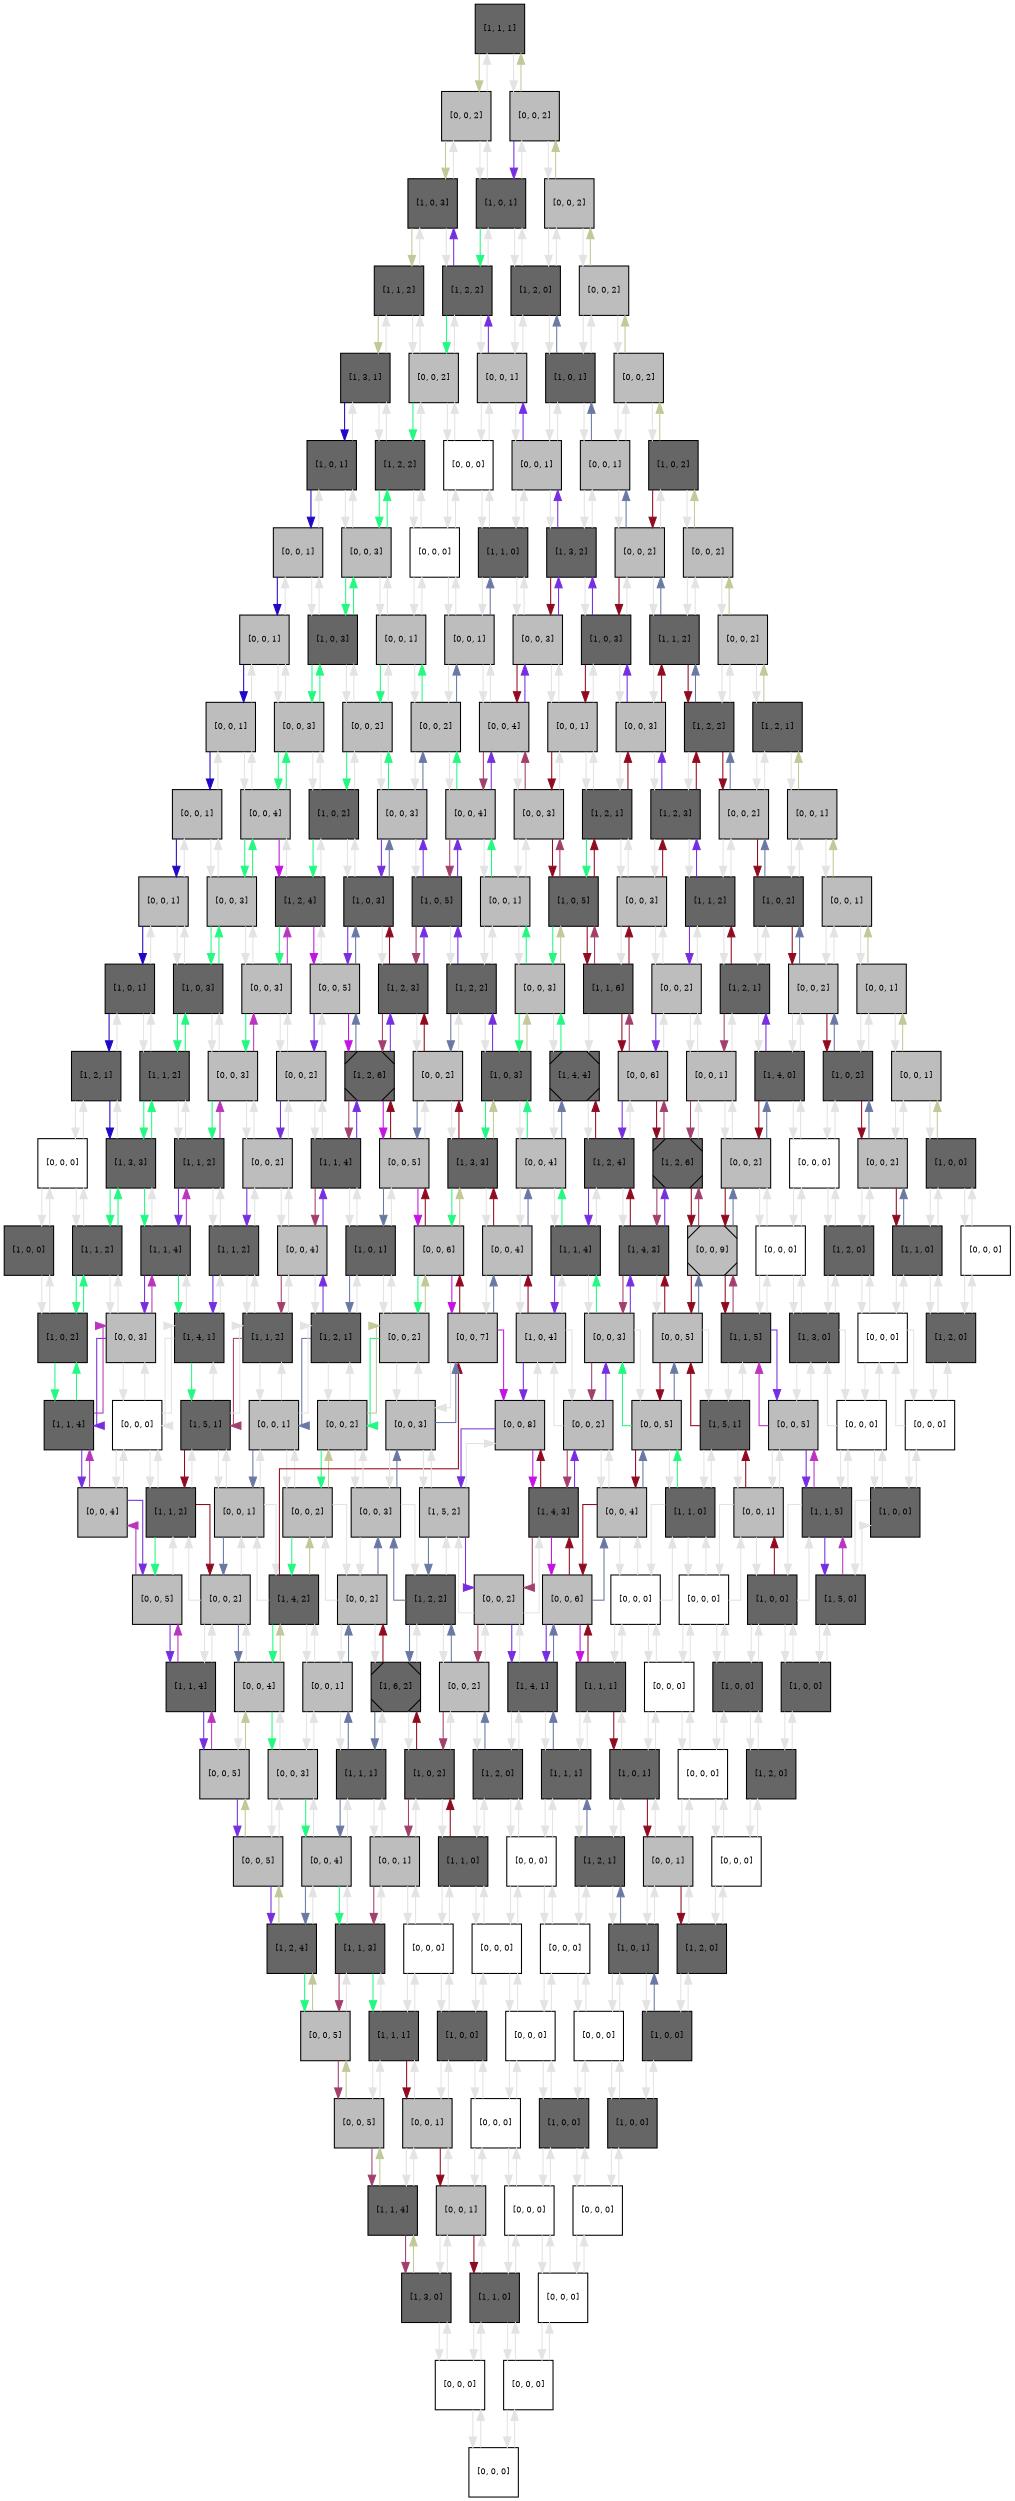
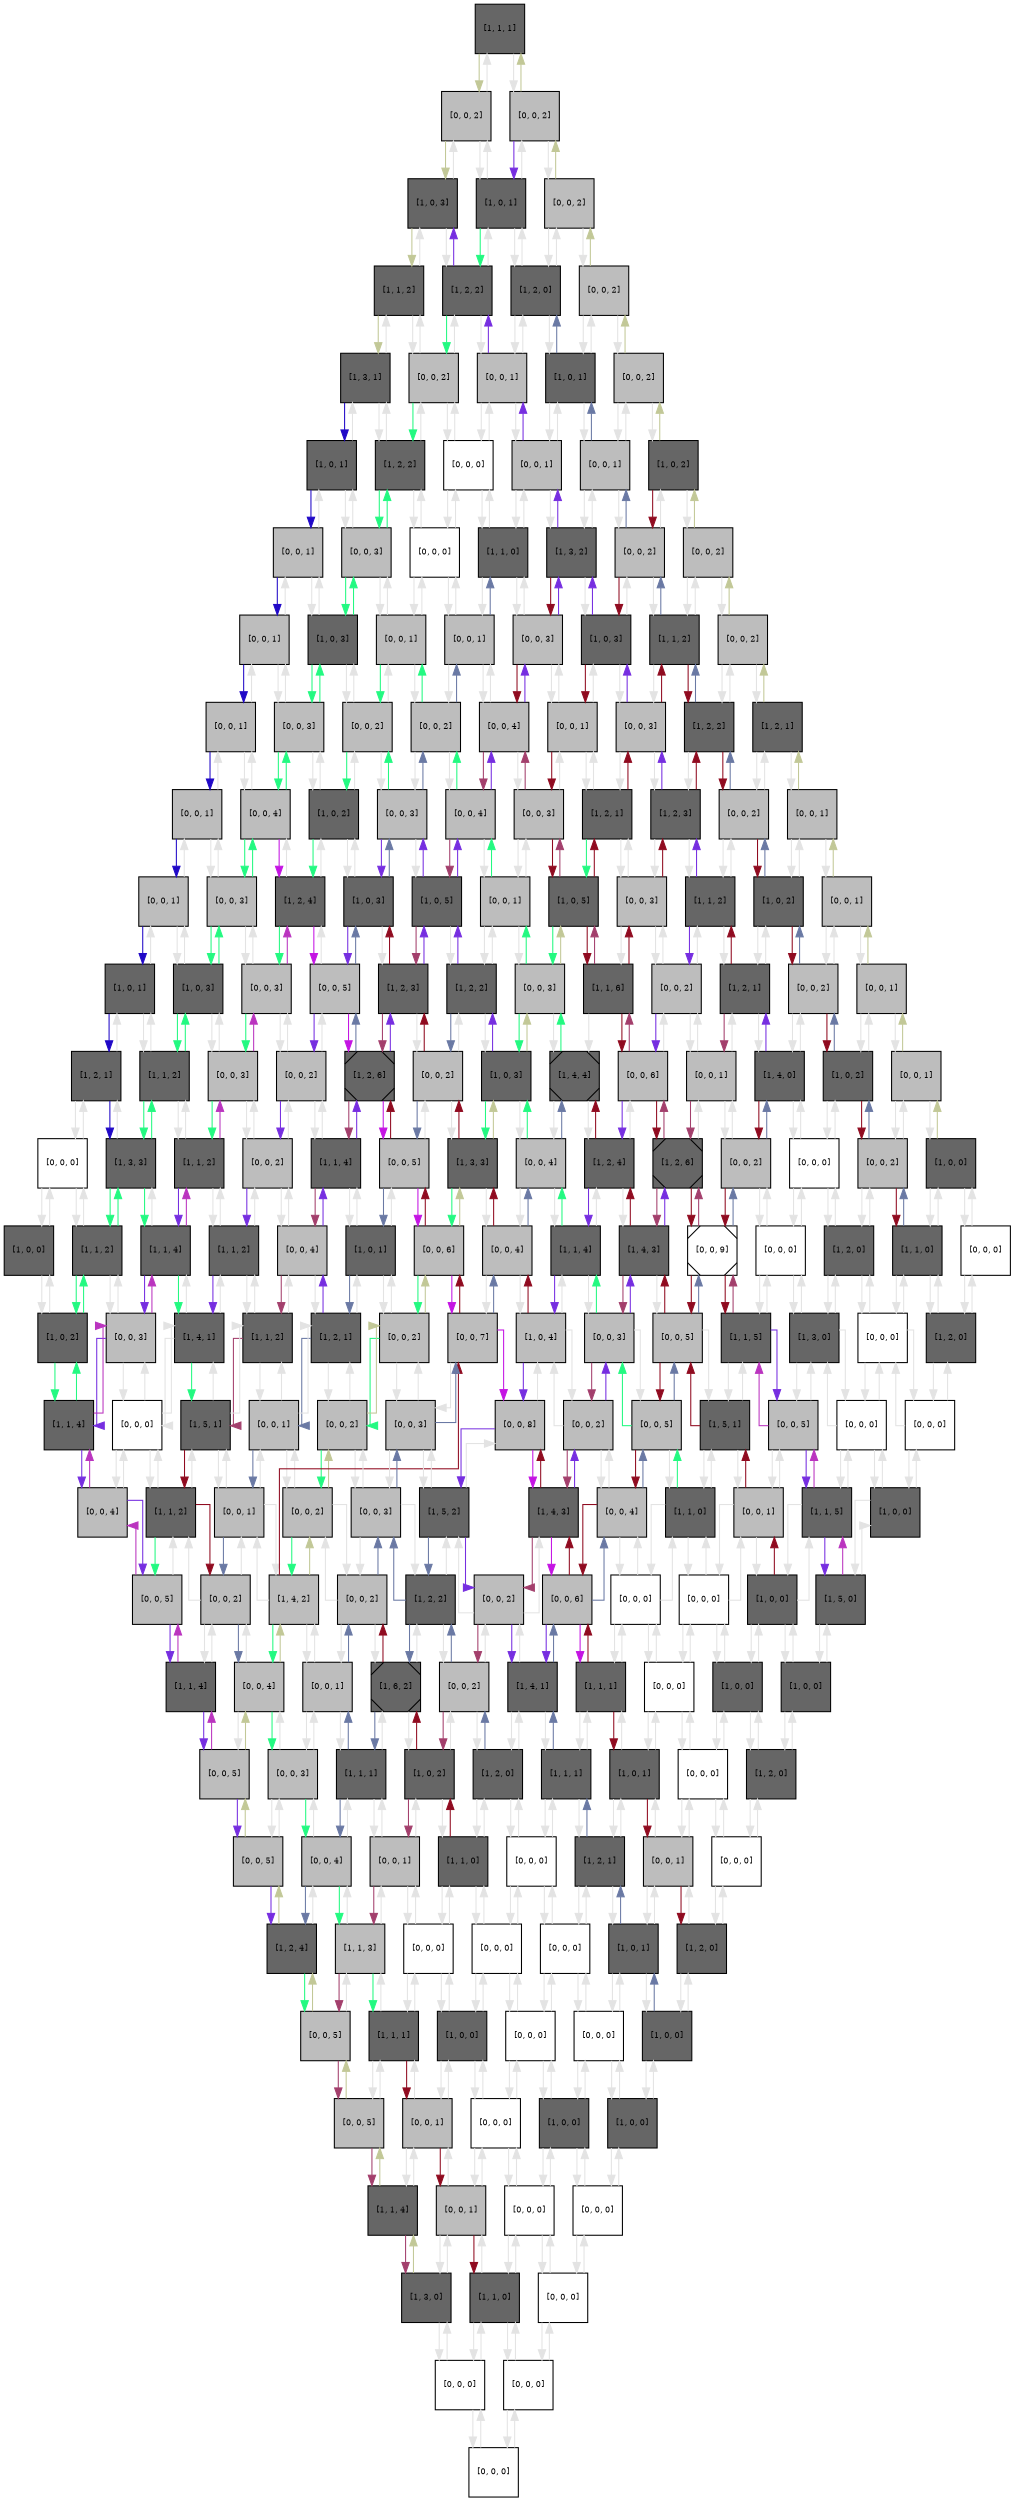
node "[0, 0, 9]": fillcolor #bdbdbd -> #ffffff
node "[1, 5, 2]": fillcolor #bdbdbd -> #666666
node "[1, 4, 2]": fillcolor #666666 -> #bdbdbd
node "[1, 1, 3]": fillcolor #666666 -> #bdbdbd
